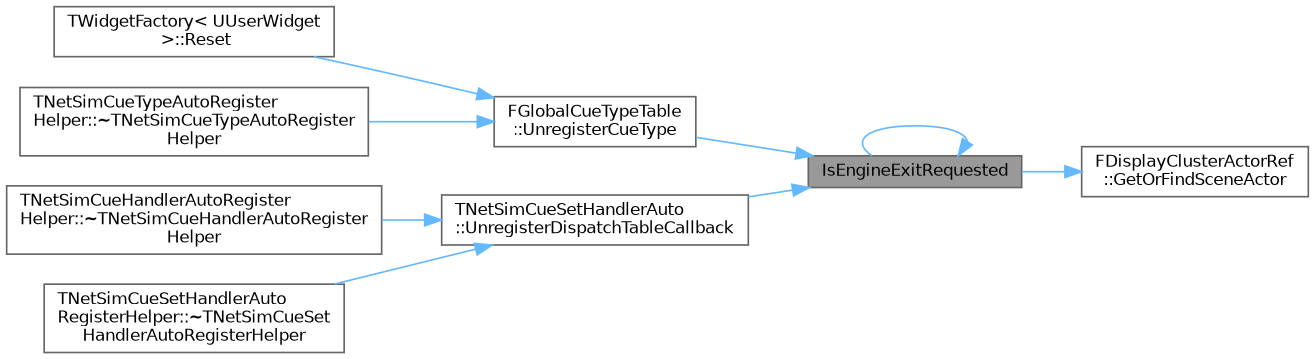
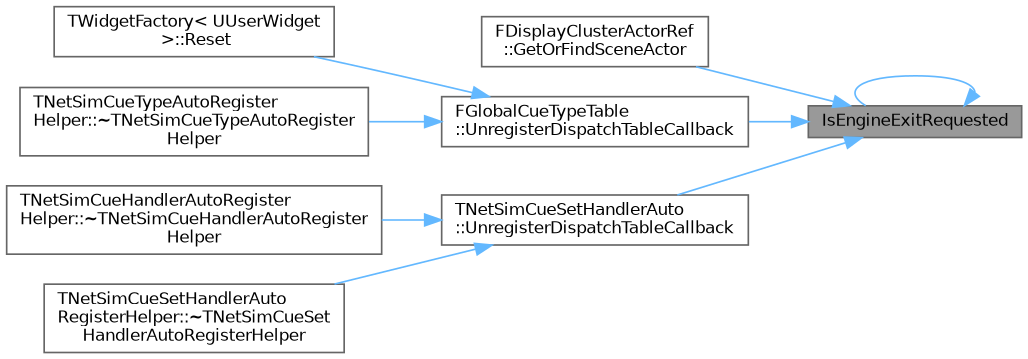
node "FGlobalCueTypeTable ::UnregisterCueType": label "FGlobalCueTypeTable ::UnregisterCueType" -> "FGlobalCueTypeTable ::UnregisterDispatchTableCallback"
edge "IsEngineExitRequested" -> "FDisplayClusterActorRef ::GetOrFindSceneActor": reversed
